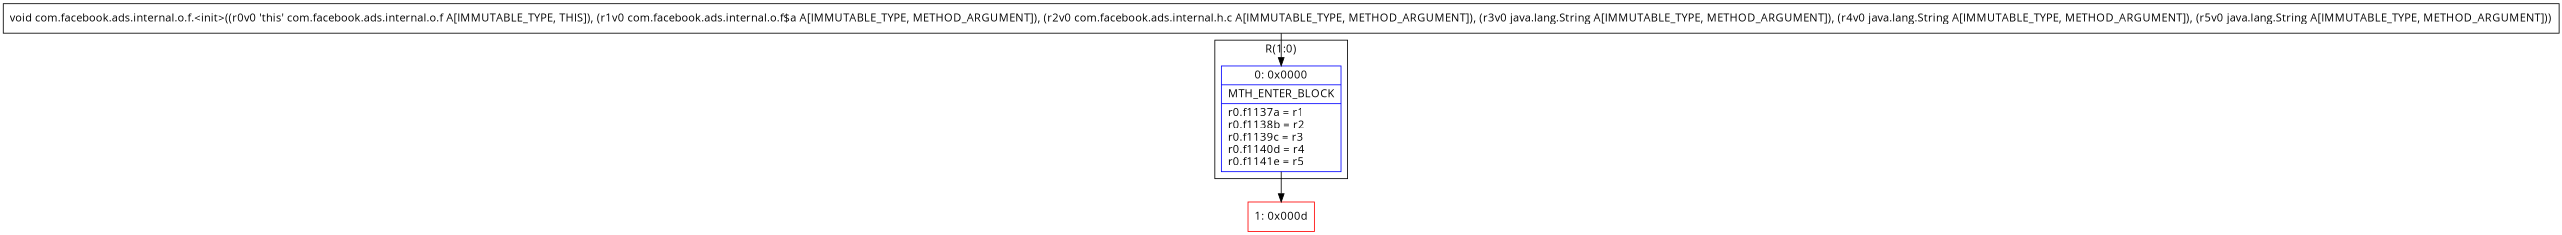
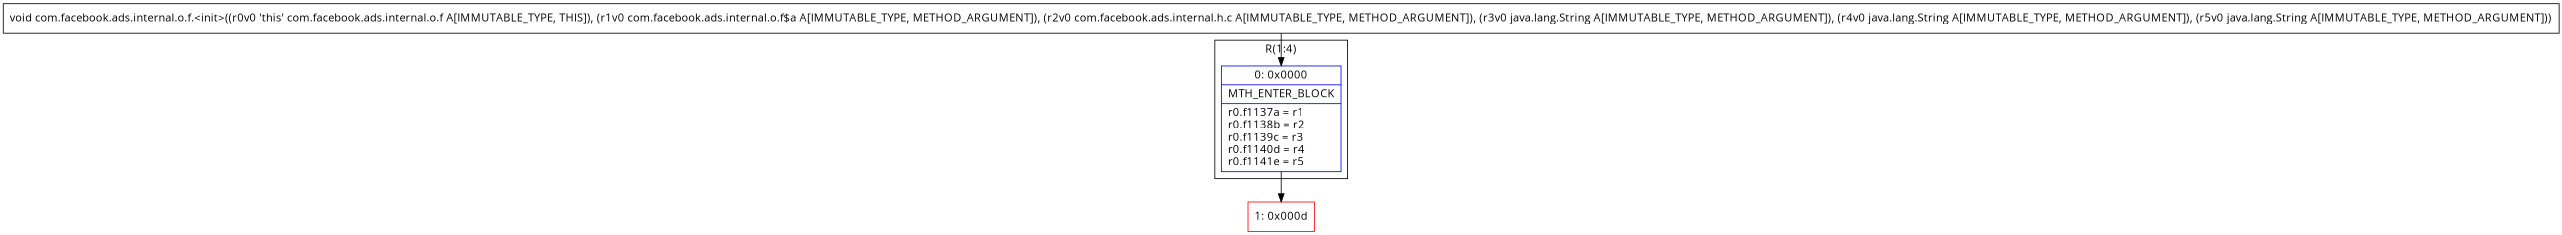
cluster "R(1:0)": label "R(1:0)" -> "R(1:4)"
